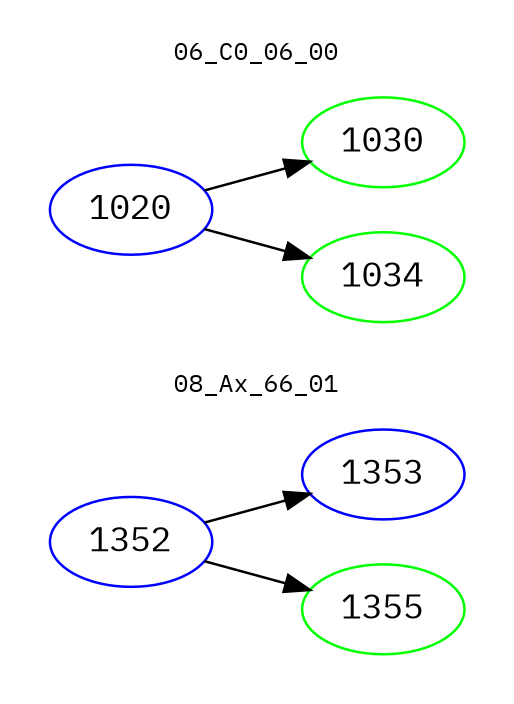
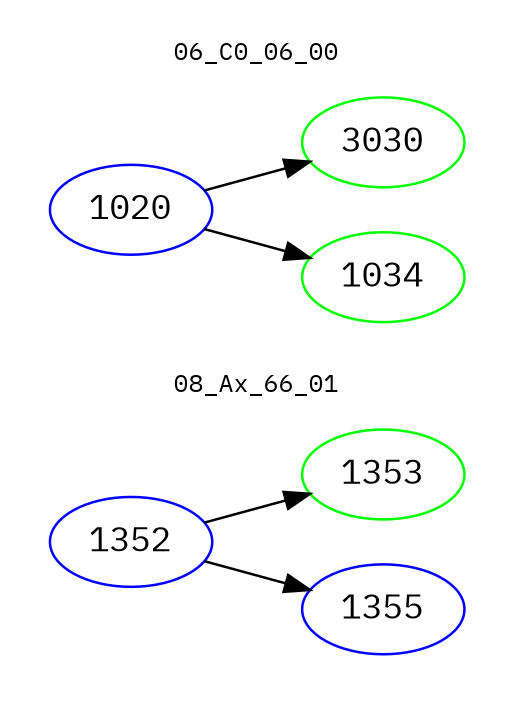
node "1030": label "1030" -> "3030"
node "1353": color blue -> green
node "1355": color green -> blue
